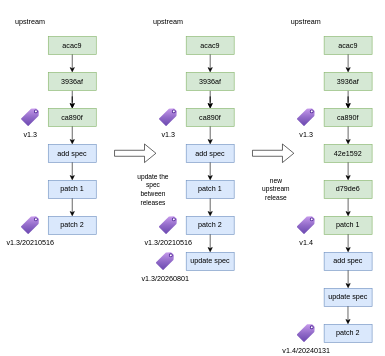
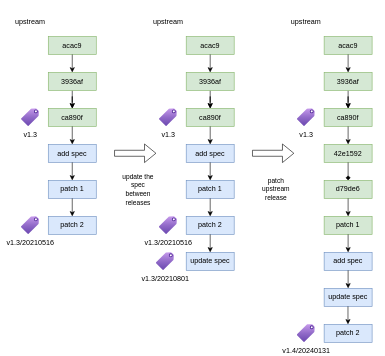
edge "42e1592" -> "d79de6": arrowhead classic -> diamond
node "update the spec between releases": moved (153, 189) -> (138, 189)
node "new upstream release": label "new upstream release" -> "patch upstream release"
node "v1.4": removed
node "v1.3/20260801": label "v1.3/20260801" -> "v1.3/20210801"
